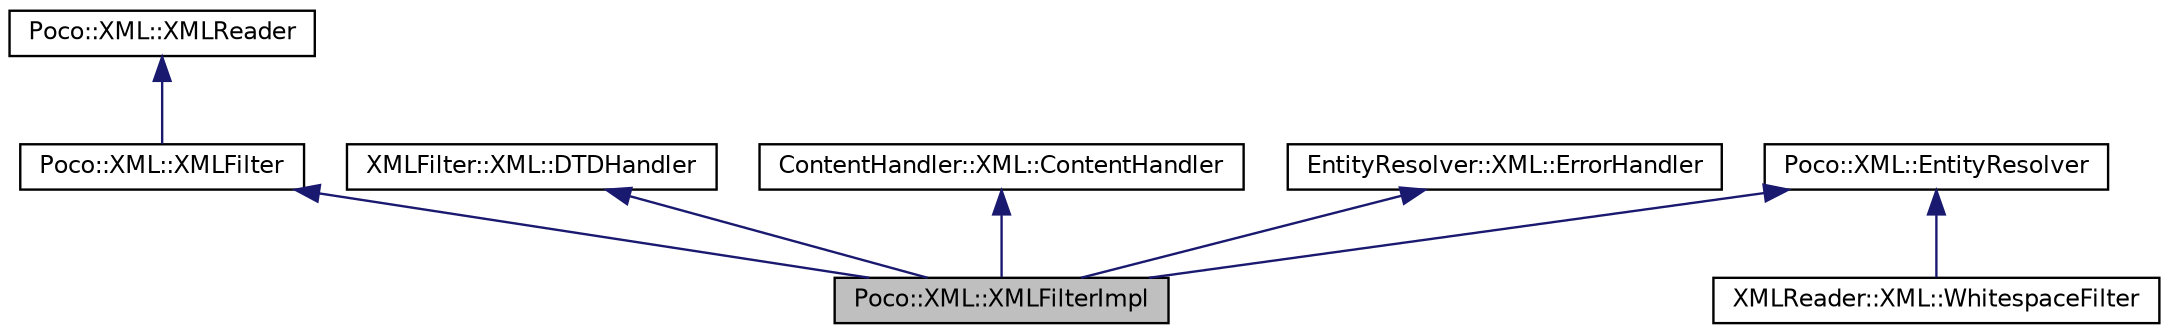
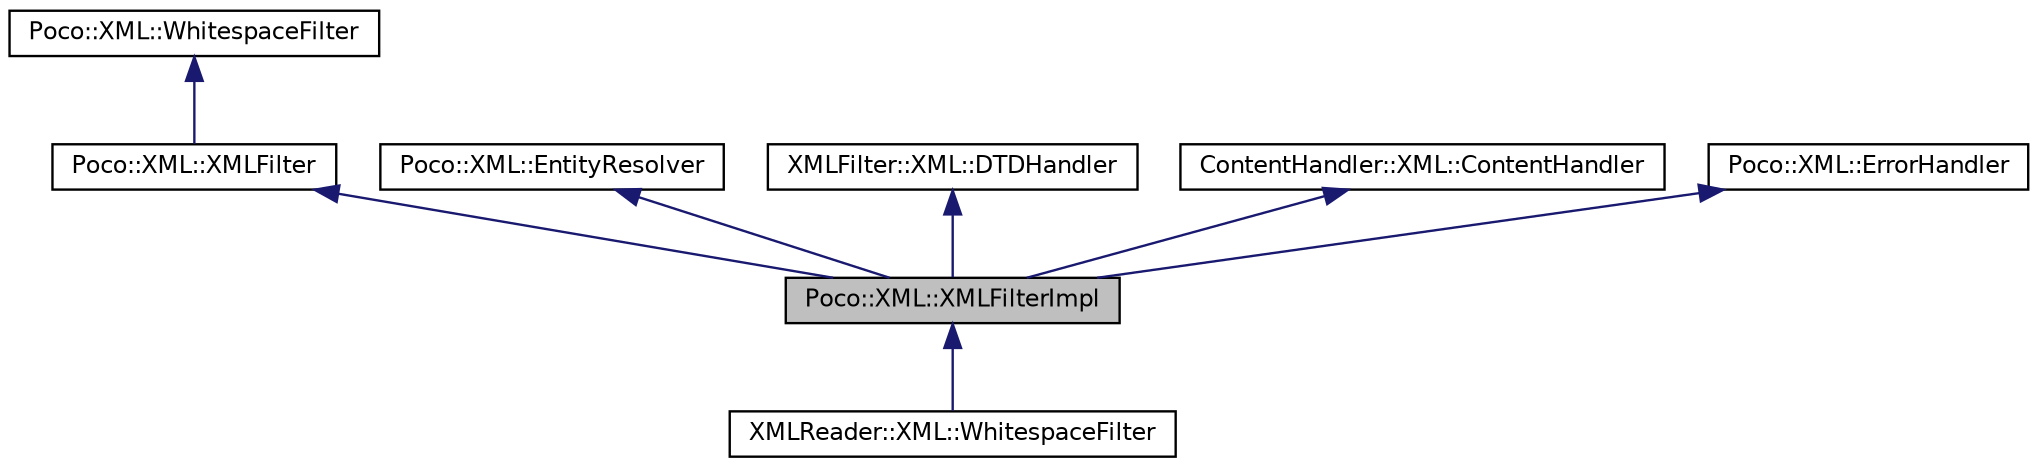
node "Poco::XML::XMLReader": label "Poco::XML::XMLReader" -> "Poco::XML::WhitespaceFilter"
node "EntityResolver::XML::ErrorHandler": label "EntityResolver::XML::ErrorHandler" -> "Poco::XML::ErrorHandler"
edge "XMLReader::XML::WhitespaceFilter" -> "Poco::XML::EntityResolver": now "XMLReader::XML::WhitespaceFilter" -> "Poco::XML::XMLFilterImpl"
